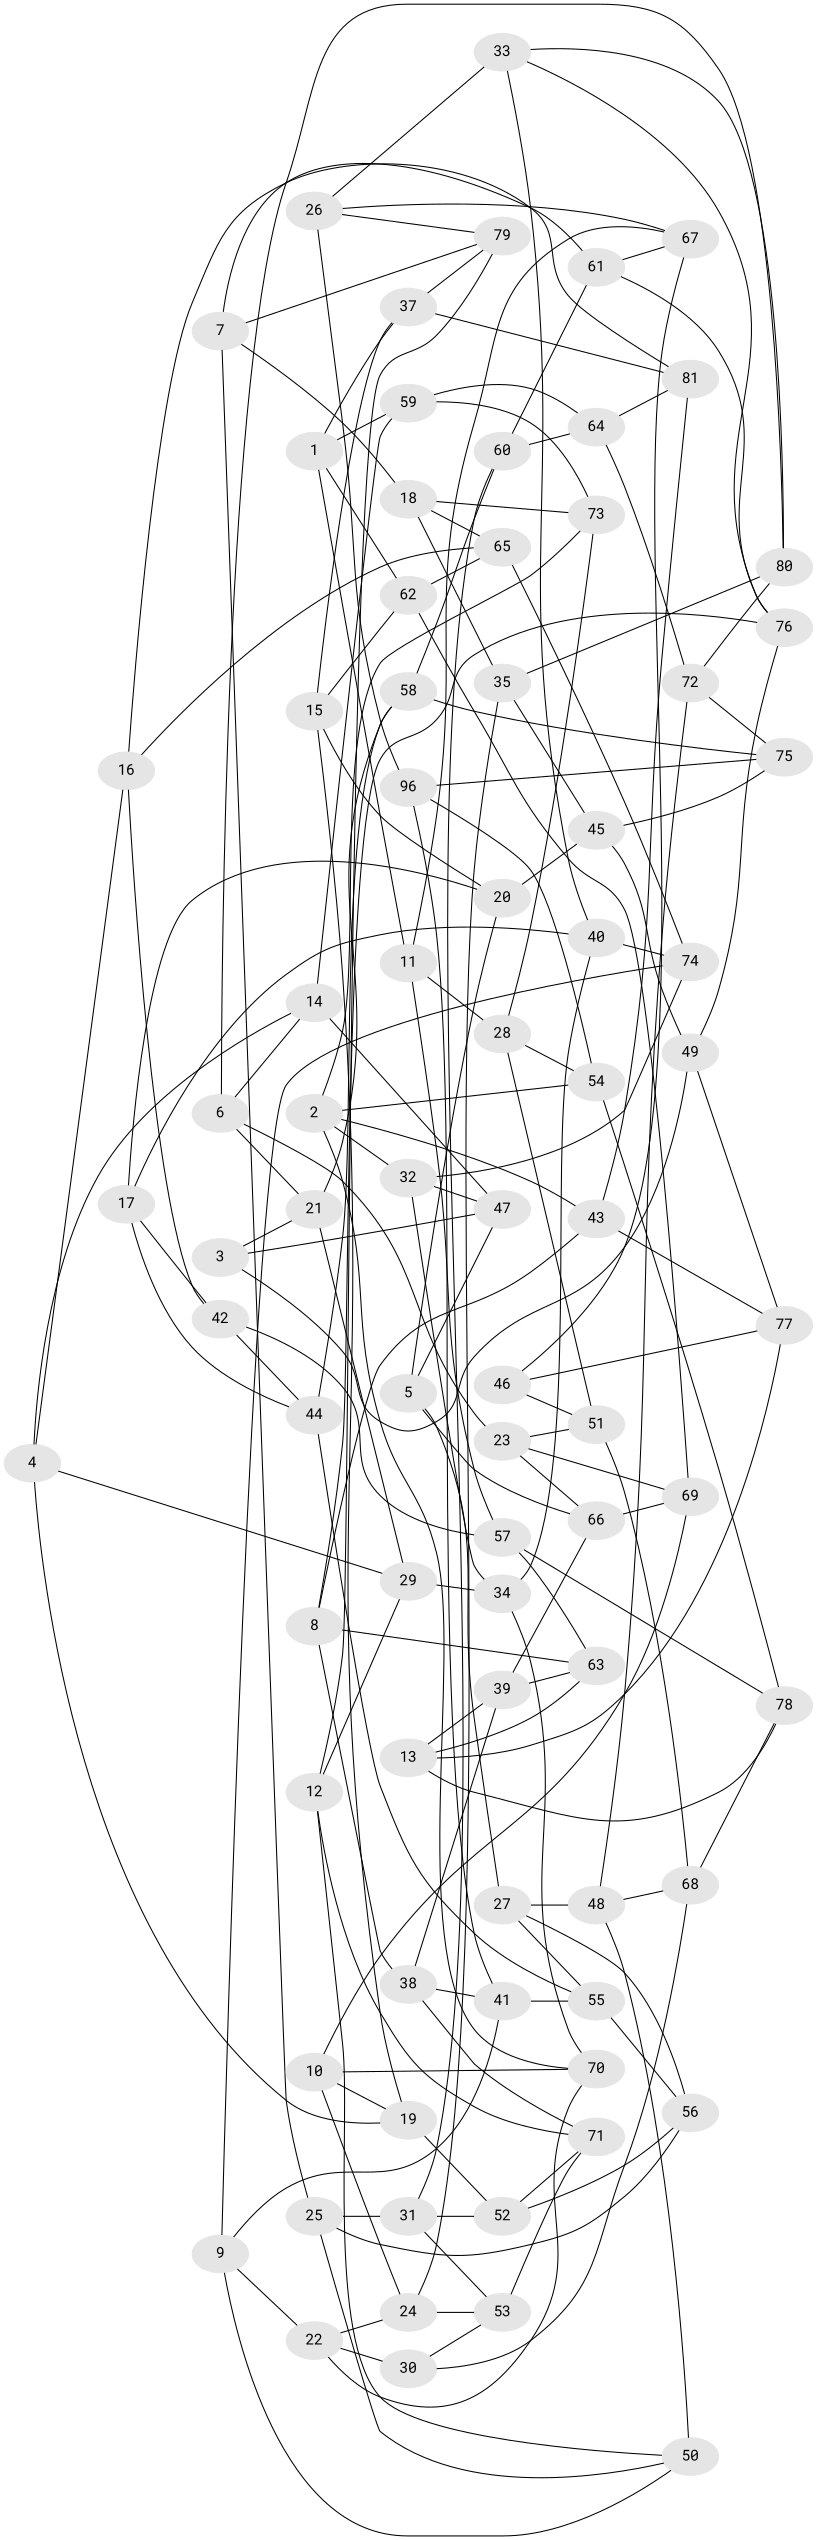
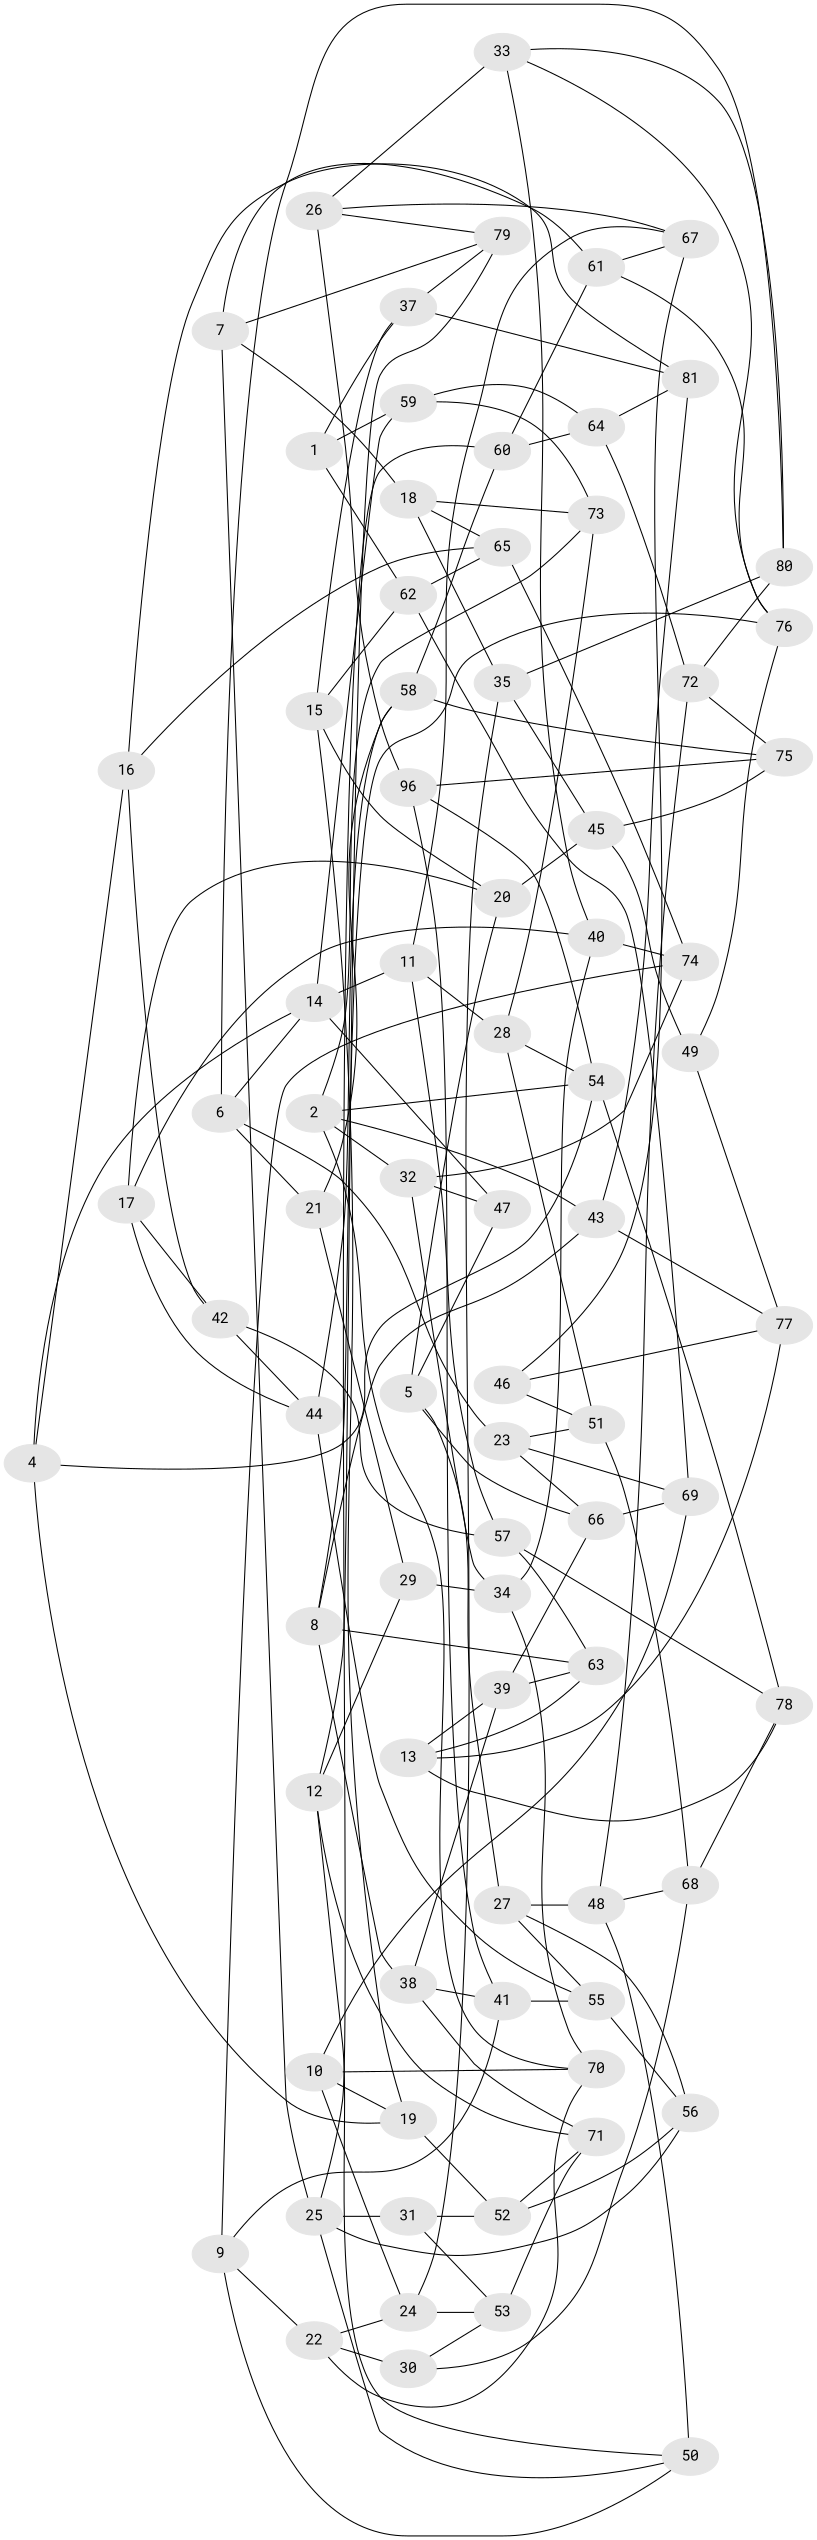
edge "1" -- "11": now "14" -- "11"
edge "60" -- "31": now "60" -- "25"
node "3": removed
edge "4" -- "29": now "4" -- "54"
